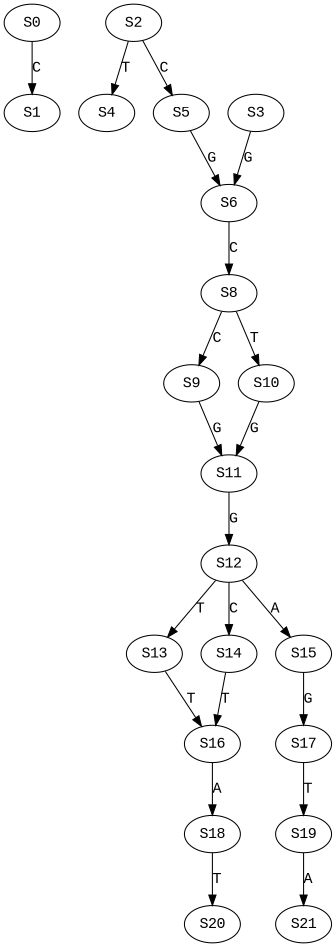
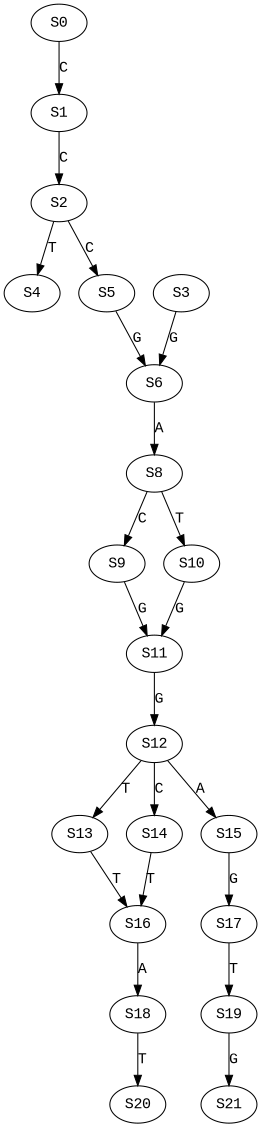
edge "S1" -> "S2": added, label "C"
edge "S6" -> "S8": label "C" -> "A"
edge "S19" -> "S21": label "A" -> "G"
